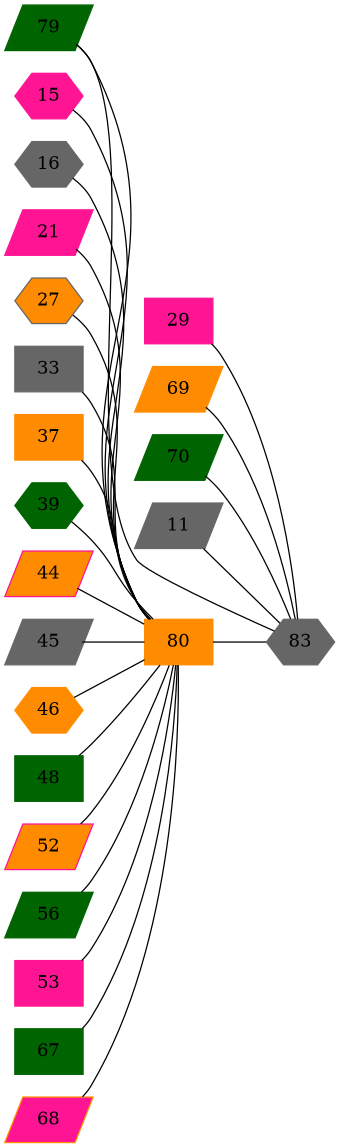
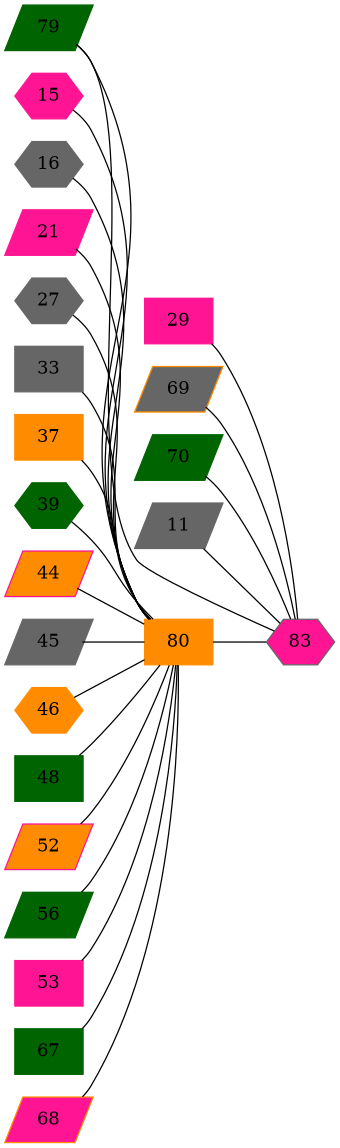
node "27": fillcolor darkorange -> gray40
node "69": fillcolor darkorange -> gray40
node "83": fillcolor gray40 -> deeppink
